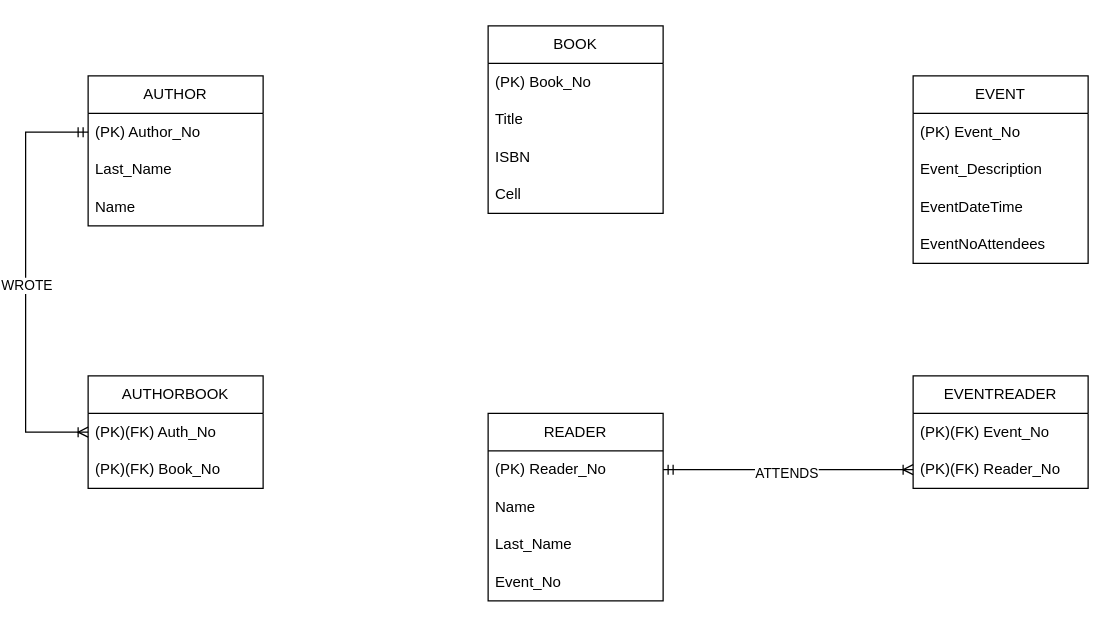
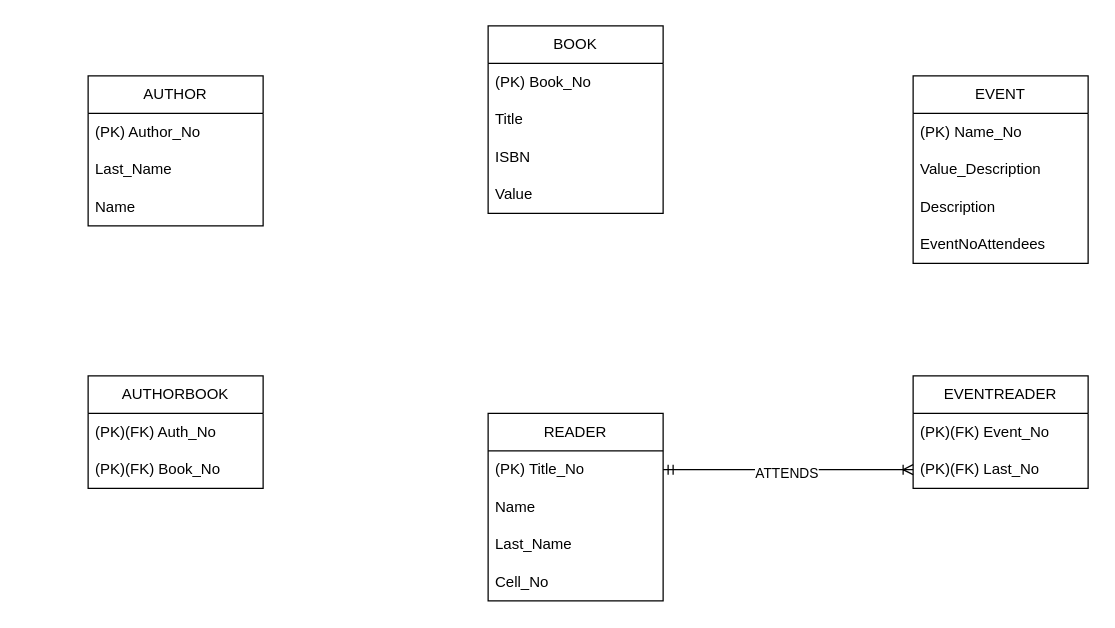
node "(PK) Event_No": label "(PK) Event_No" -> "(PK) Name_No"
node "Event_Description": label "Event_Description" -> "Value_Description"
node "Cell": label "Cell" -> "Value"
node "EventDateTime": label "EventDateTime" -> "Description"
edge "(PK) Author_No" -- "(PK)(FK) Auth_No": removed, label "WROTE"
node "(PK) Reader_No": label "(PK) Reader_No" -> "(PK) Title_No"
node "(PK)(FK) Reader_No": label "(PK)(FK) Reader_No" -> "(PK)(FK) Last_No"
node "Event_No": label "Event_No" -> "Cell_No"
